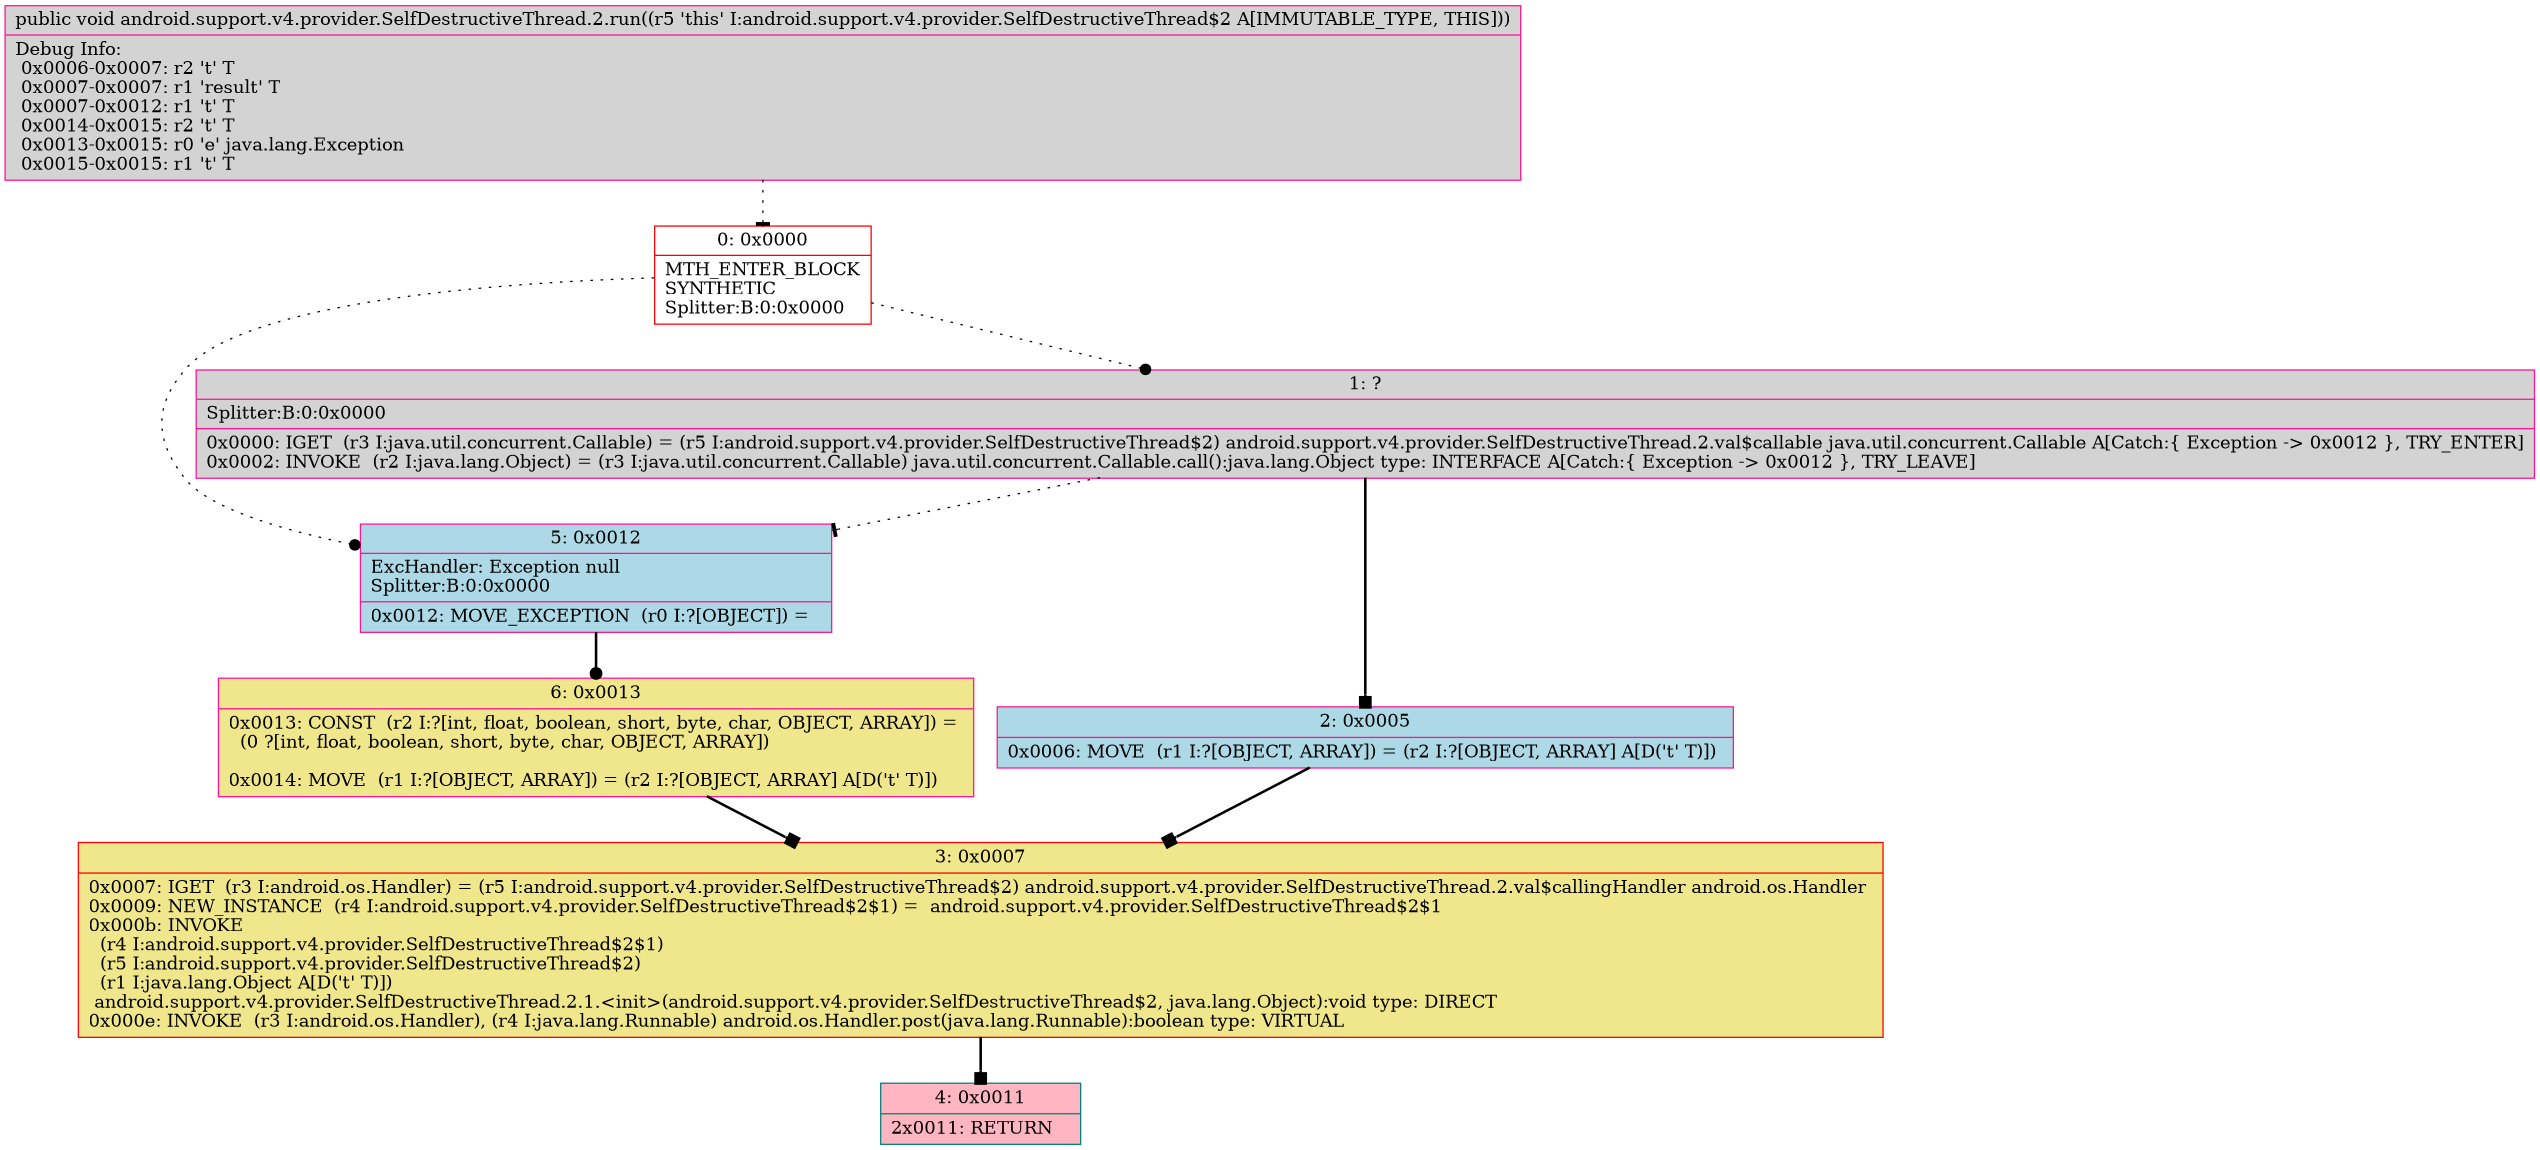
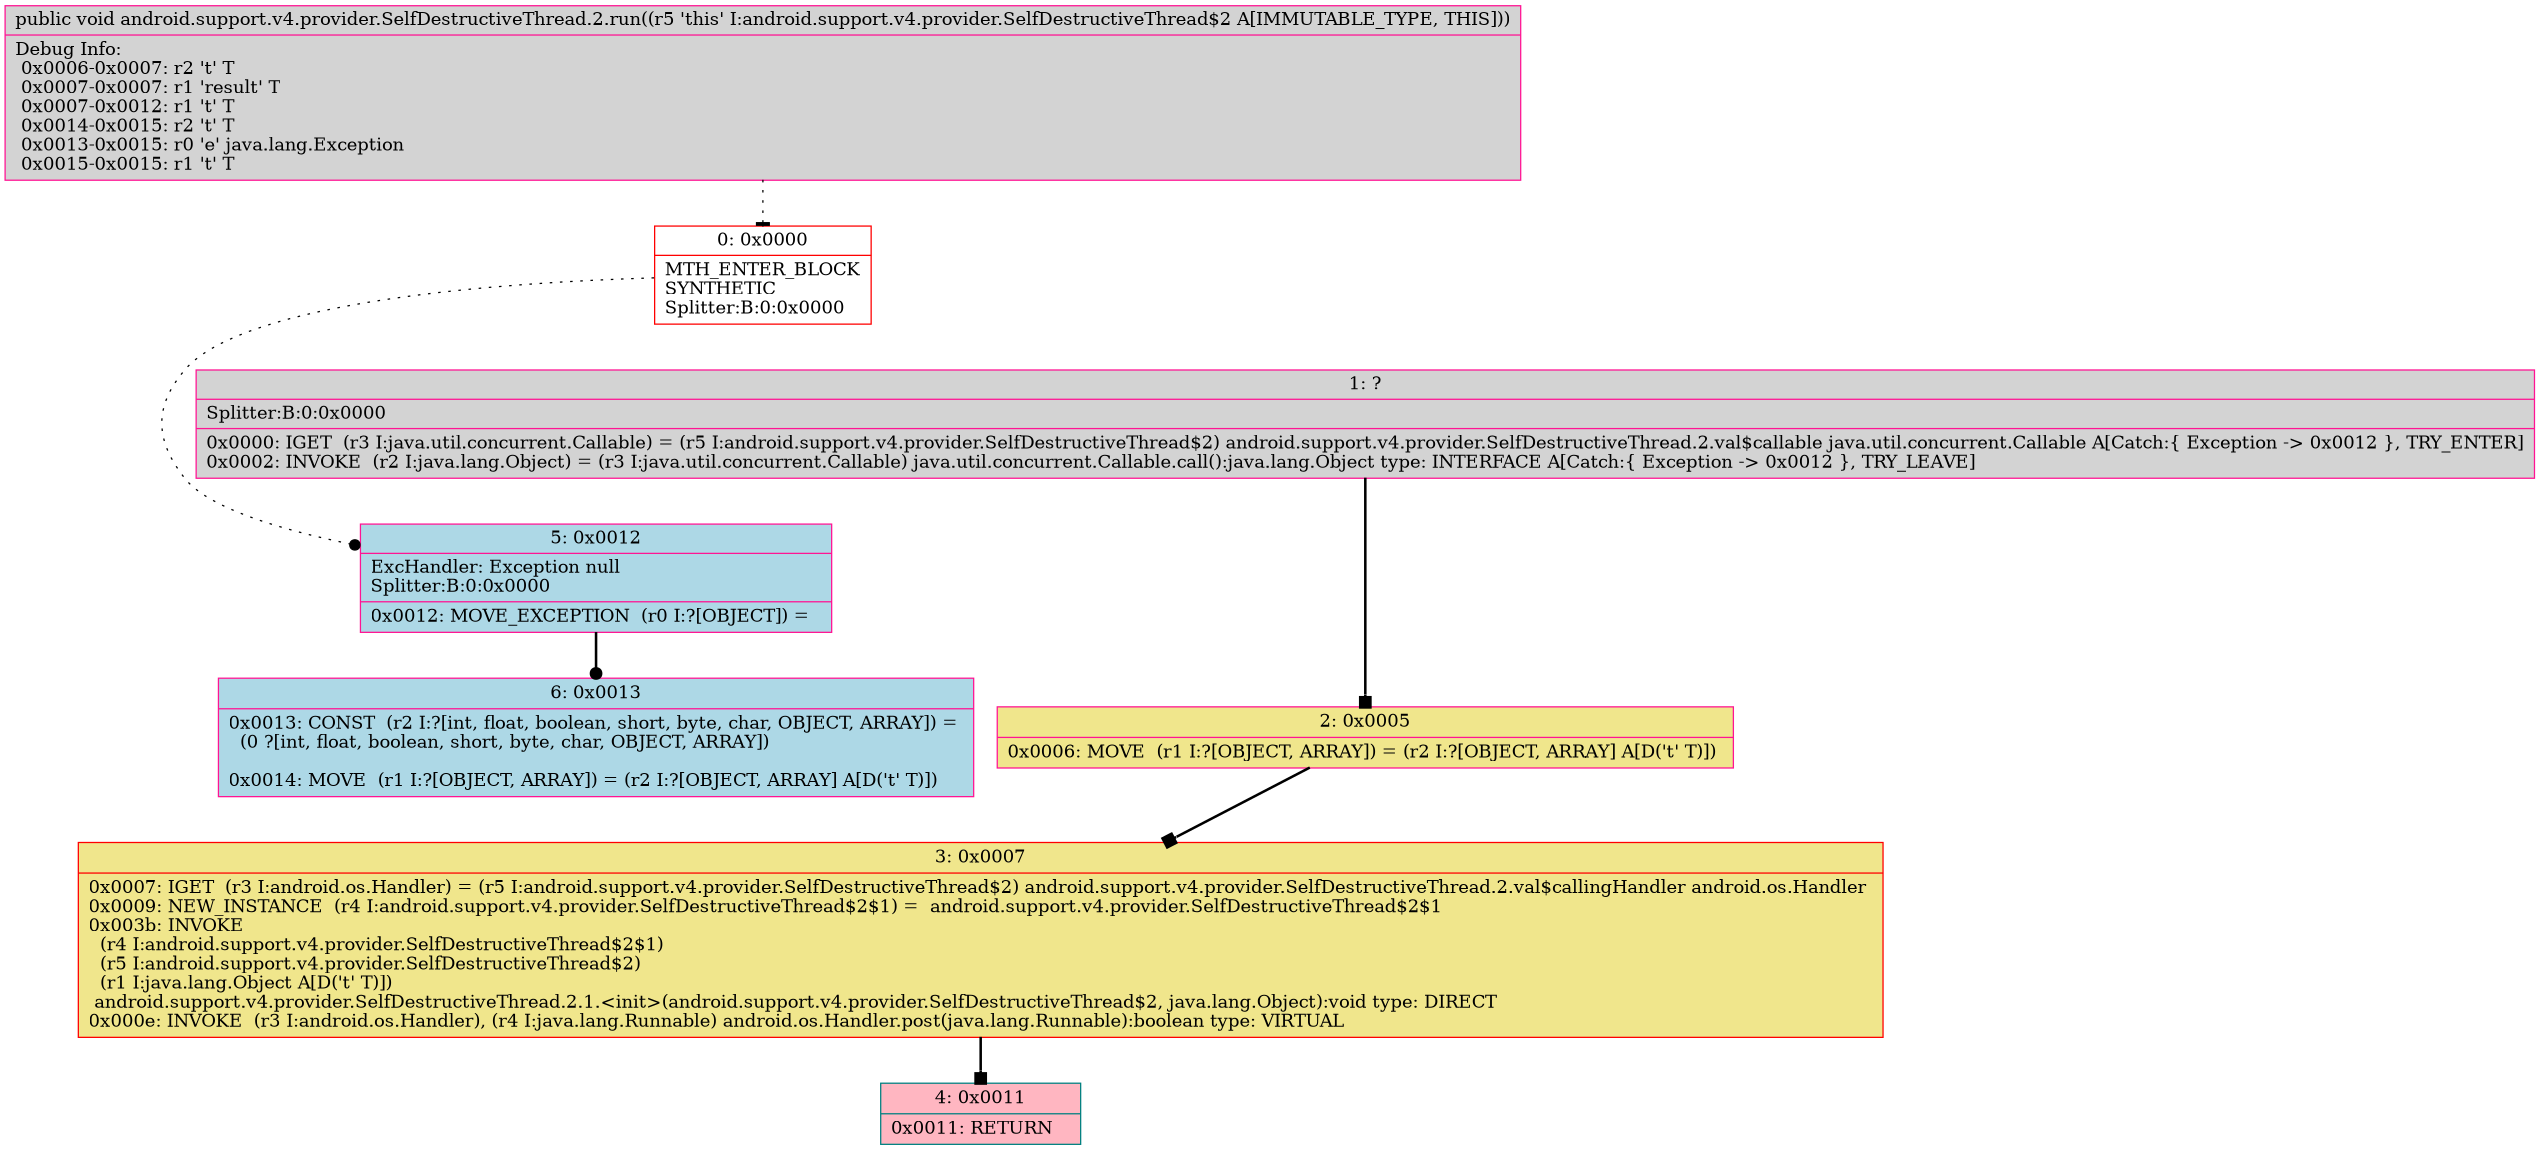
edge "0: 0x0000" -> "1: ?": removed
edge "1: ?" -> "5: 0x0012": removed
node "6: 0x0013": fillcolor khaki -> lightblue
node "2: 0x0005": fillcolor lightblue -> khaki
edge "6: 0x0013" -> "3: 0x0007": removed
node "3: 0x0007": text "0x000b: INVOKE" -> "0x003b: INVOKE"
node "4: 0x0011": text "2x0011: RETURN" -> "0x0011: RETURN"
